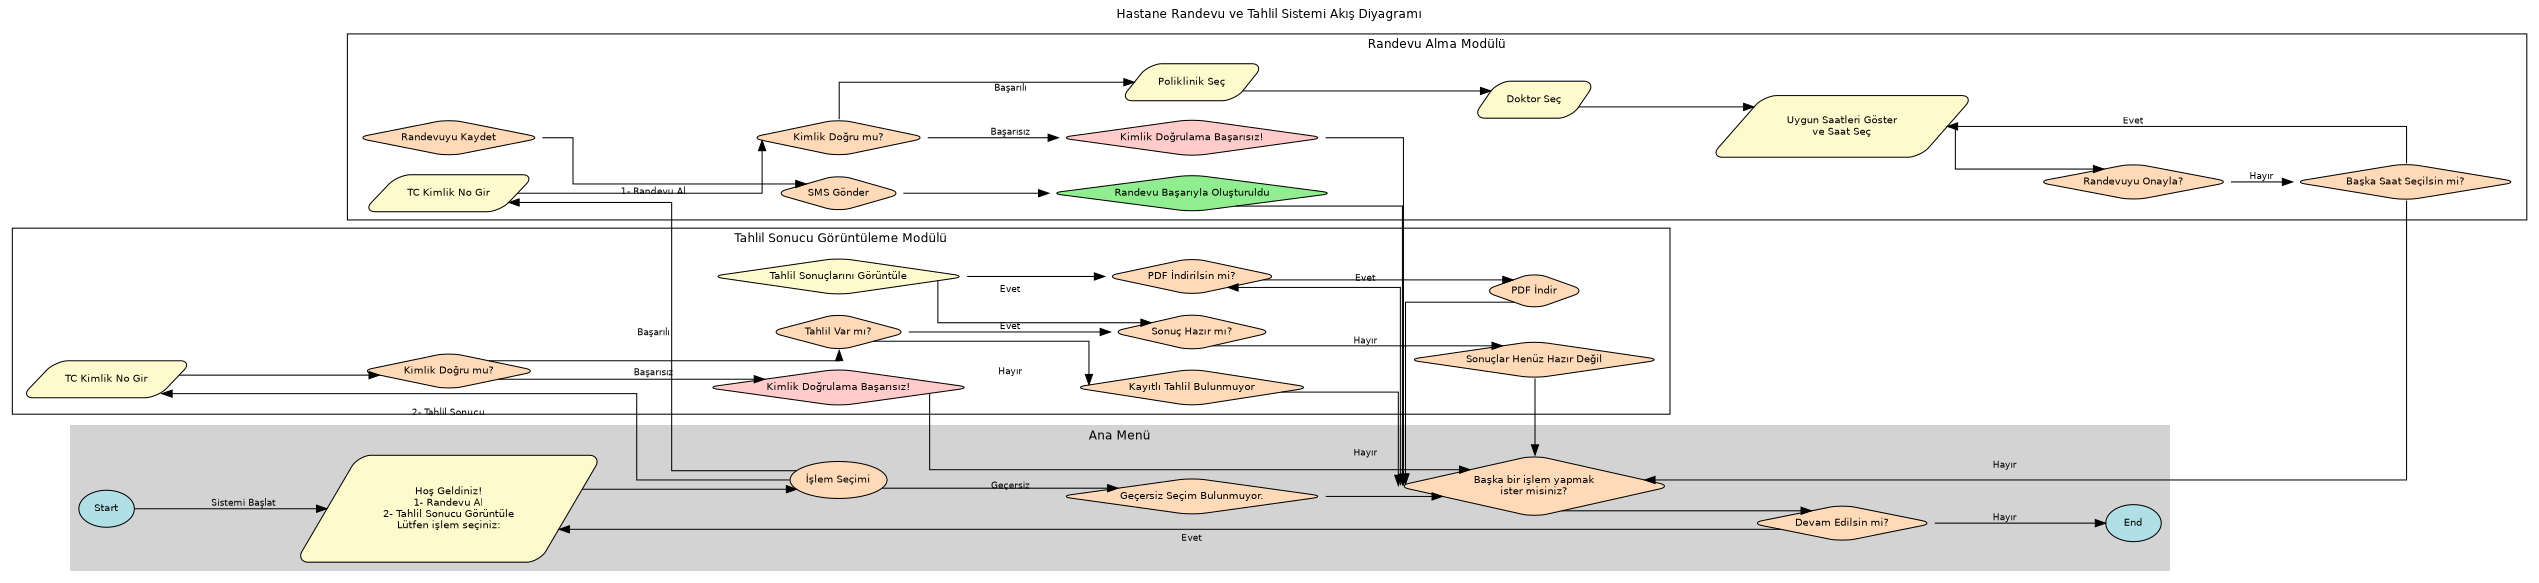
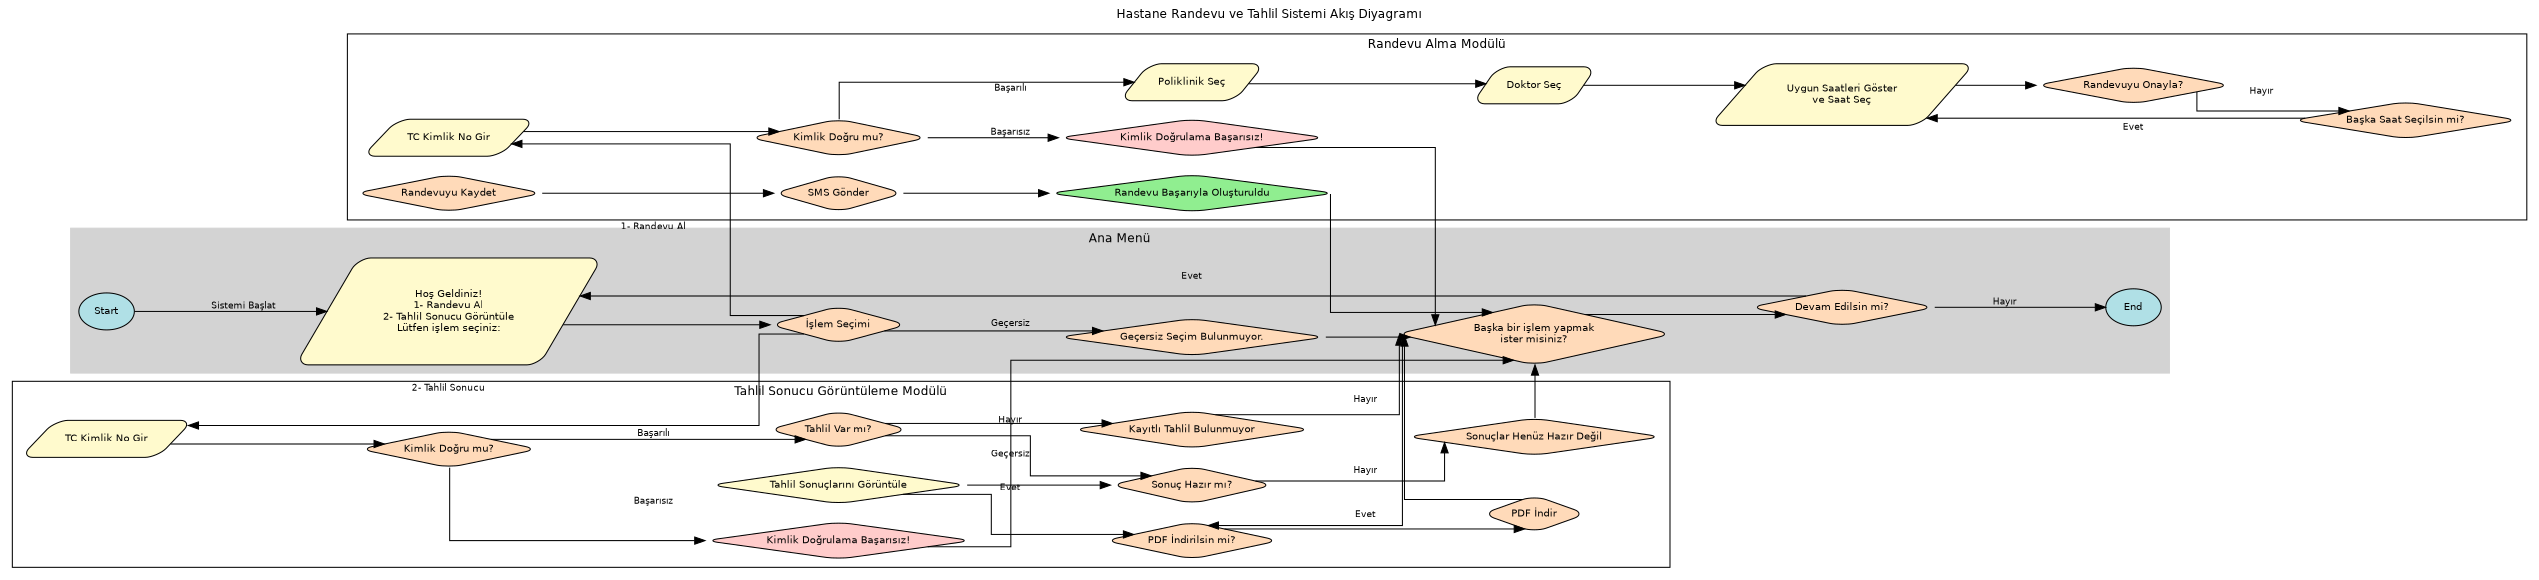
edge "Tahlil Var mı?" -> "Sonuç Hazır mı?": label "Evet" -> "Geçersiz"
node "İşlem Seçimi": shape ellipse -> diamond
edge "Başka Saat Seçilsin mi?" -> "Başka bir işlem yapmak ister misiniz?": removed, label "Hayır"
